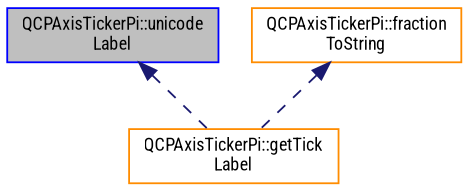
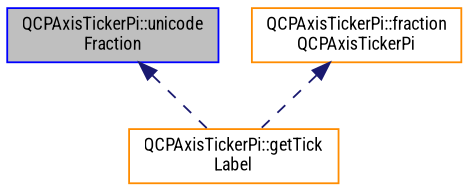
node "QCPAxisTickerPi::unicode Label": label "QCPAxisTickerPi::unicode Label" -> "QCPAxisTickerPi::unicode Fraction"
node "QCPAxisTickerPi::fraction ToString": label "QCPAxisTickerPi::fraction ToString" -> "QCPAxisTickerPi::fraction QCPAxisTickerPi"
